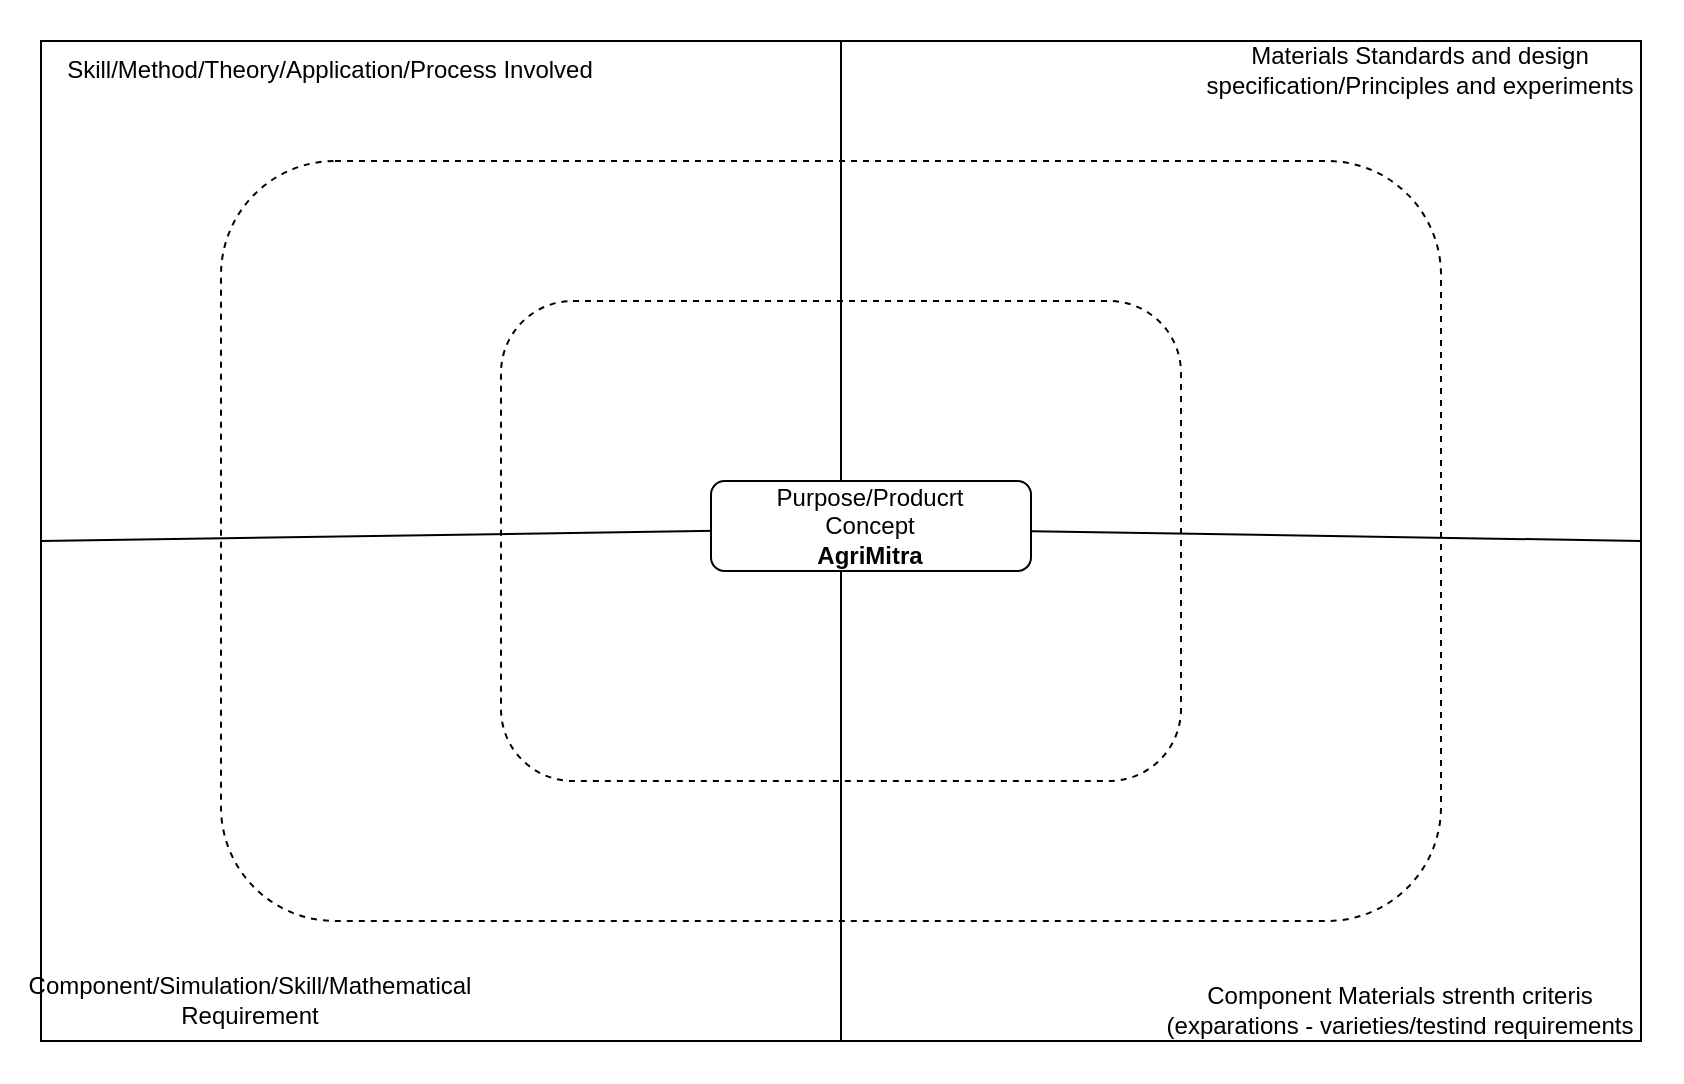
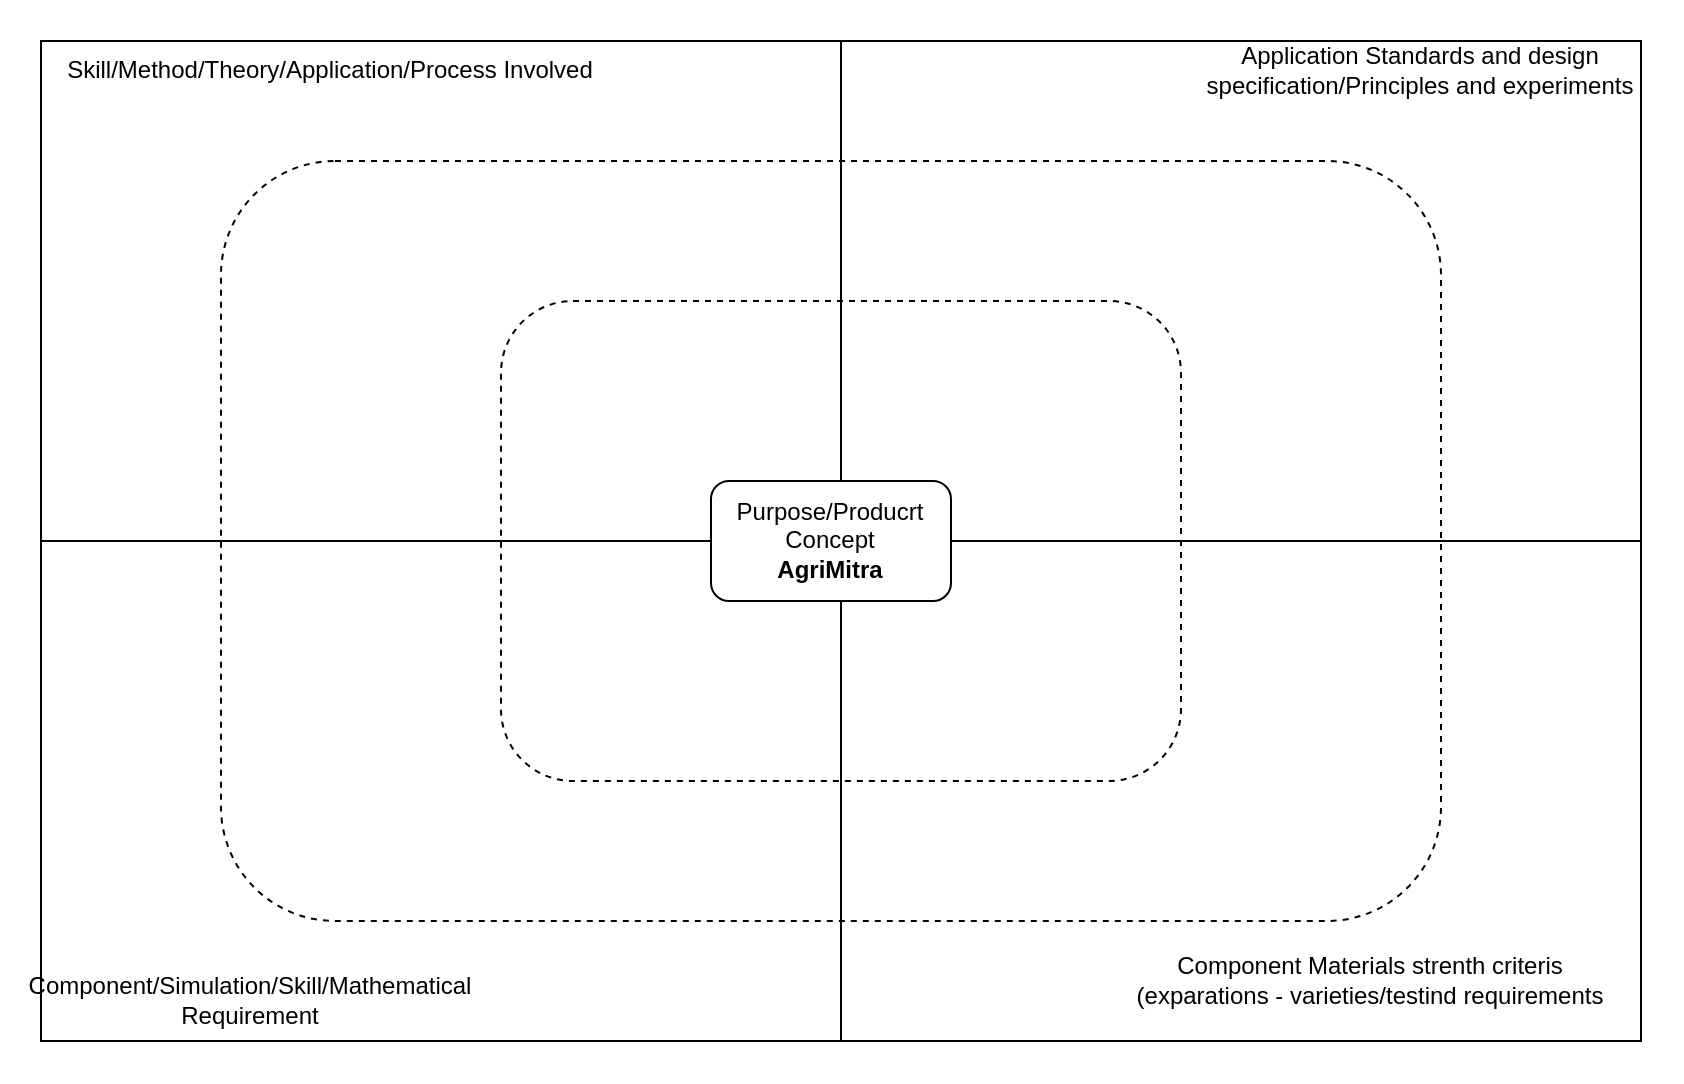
node "Materials Standards and design specification/Principles and experiments": label "Materials Standards and design specification/Principles and experiments" -> "Application Standards and design specification/Principles and experiments"
node "Purpose/Producrt Concept AgriMitra": size 320x90 -> 240x120
node "Component Materials strenth criteris (exparations - varieties/testind requirements": moved (1401, 1011) -> (1371, 981)
